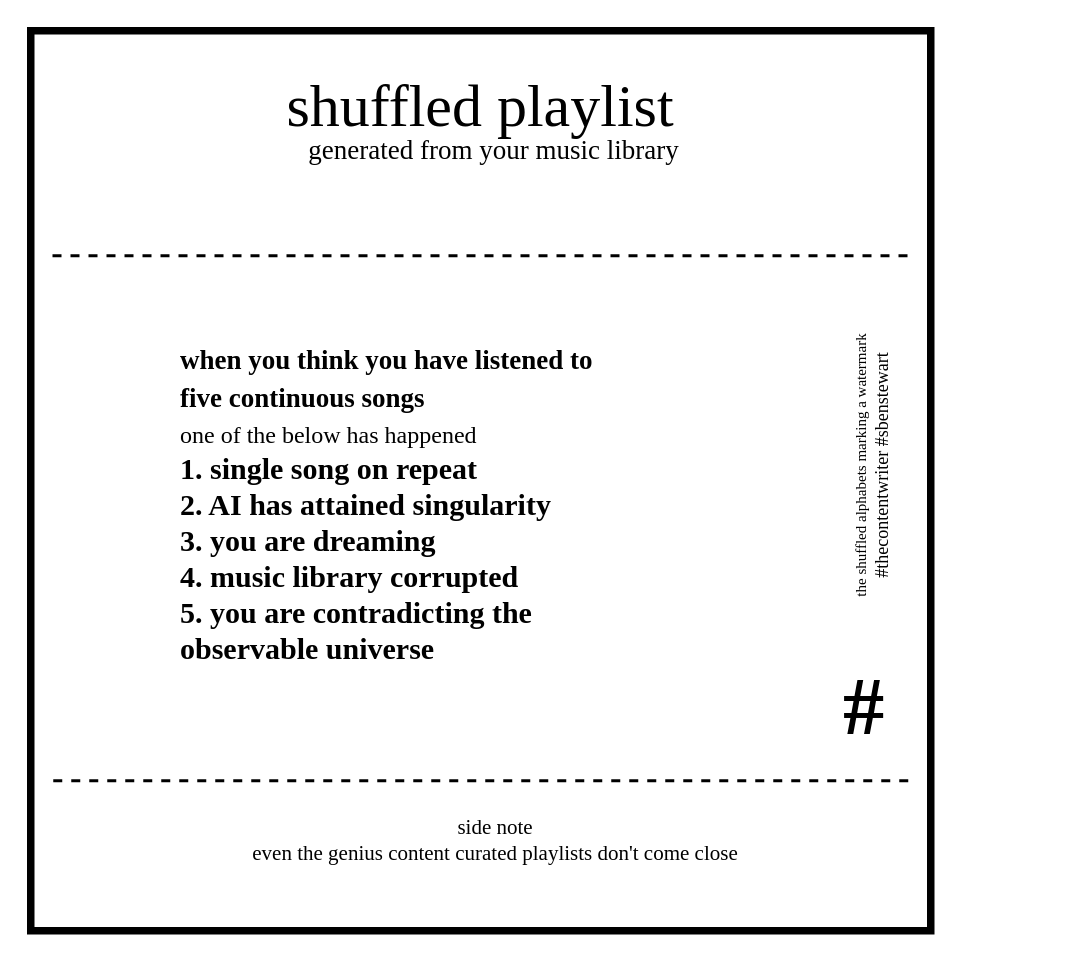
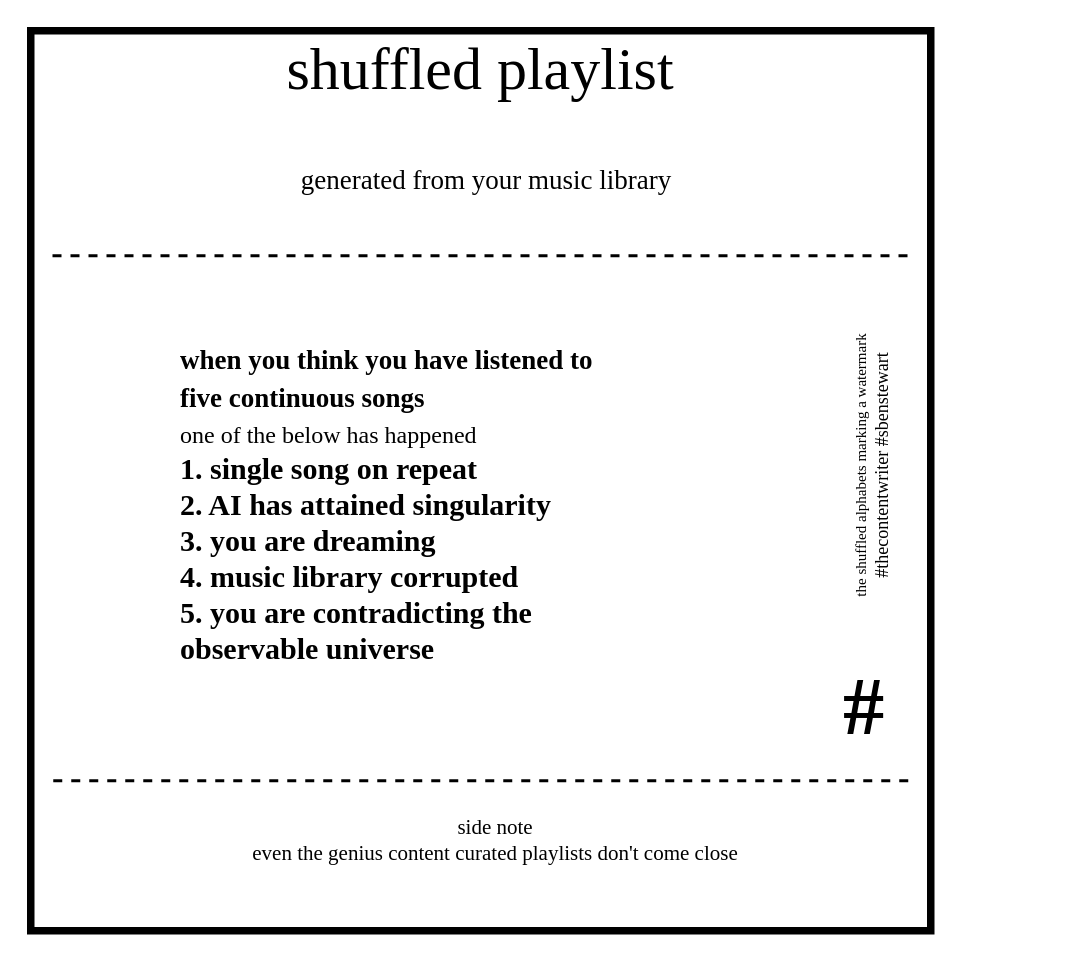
node "shuffled playlist": moved (481, 106) -> (481, 68)
node "generated from your music library": moved (494, 151) -> (487, 181)
